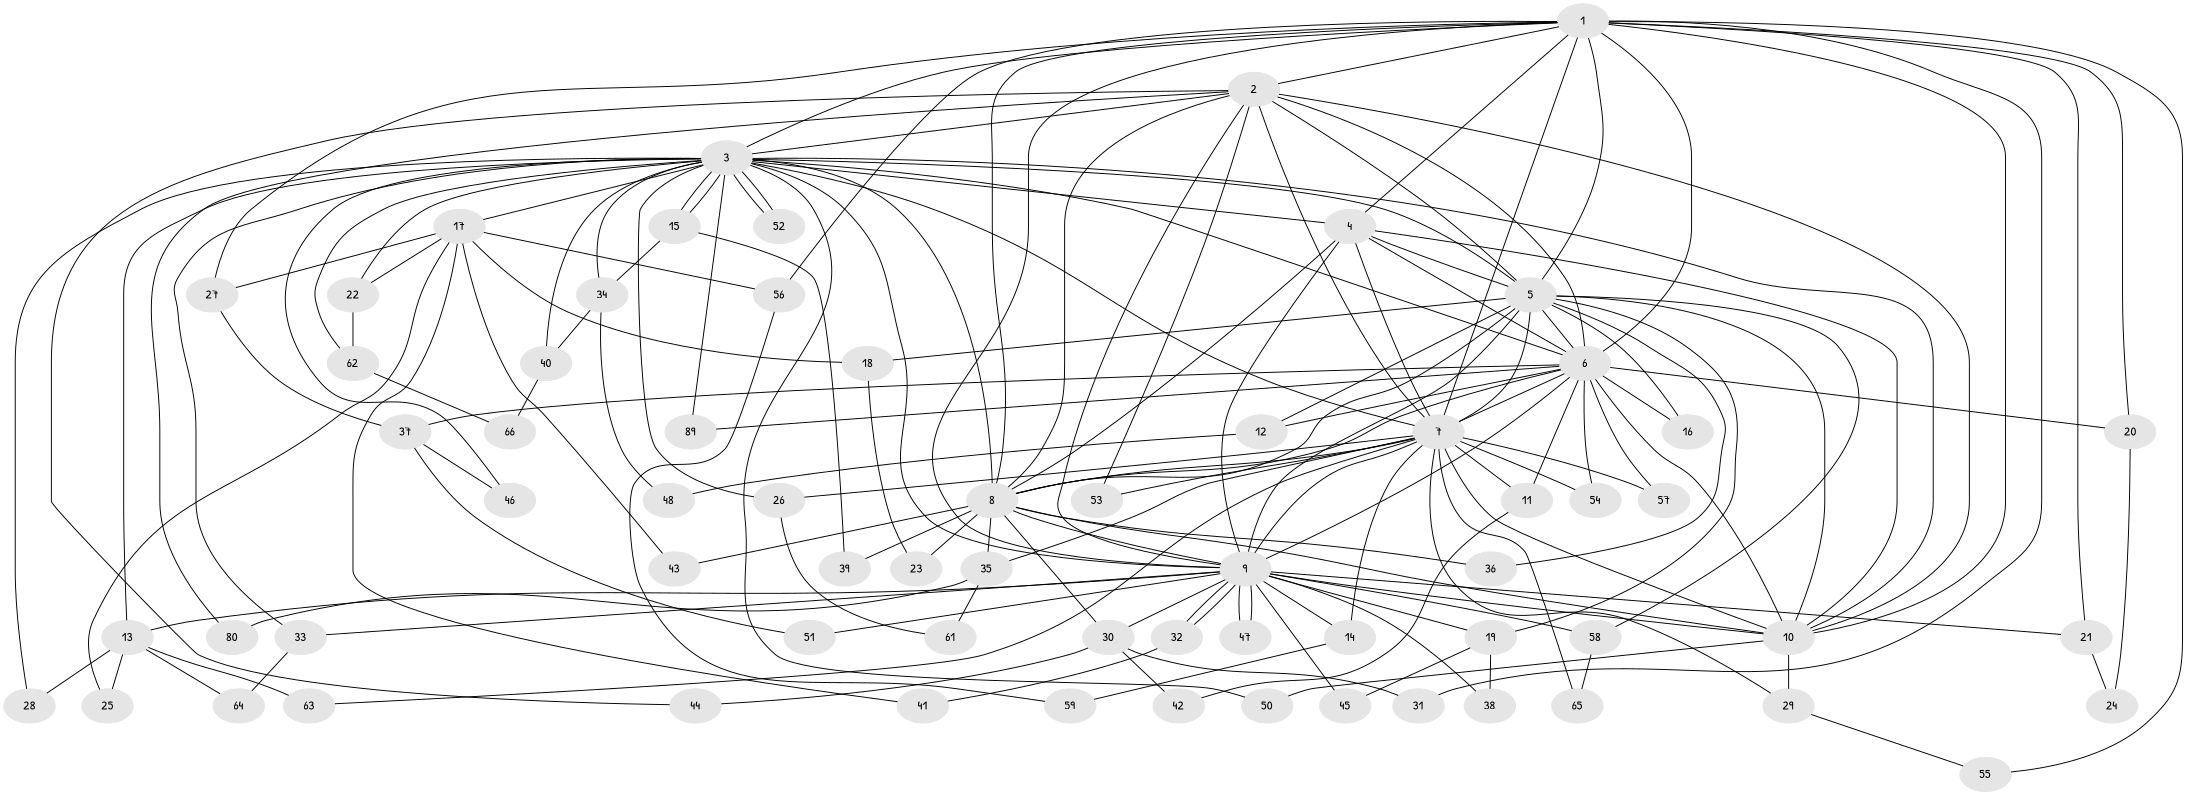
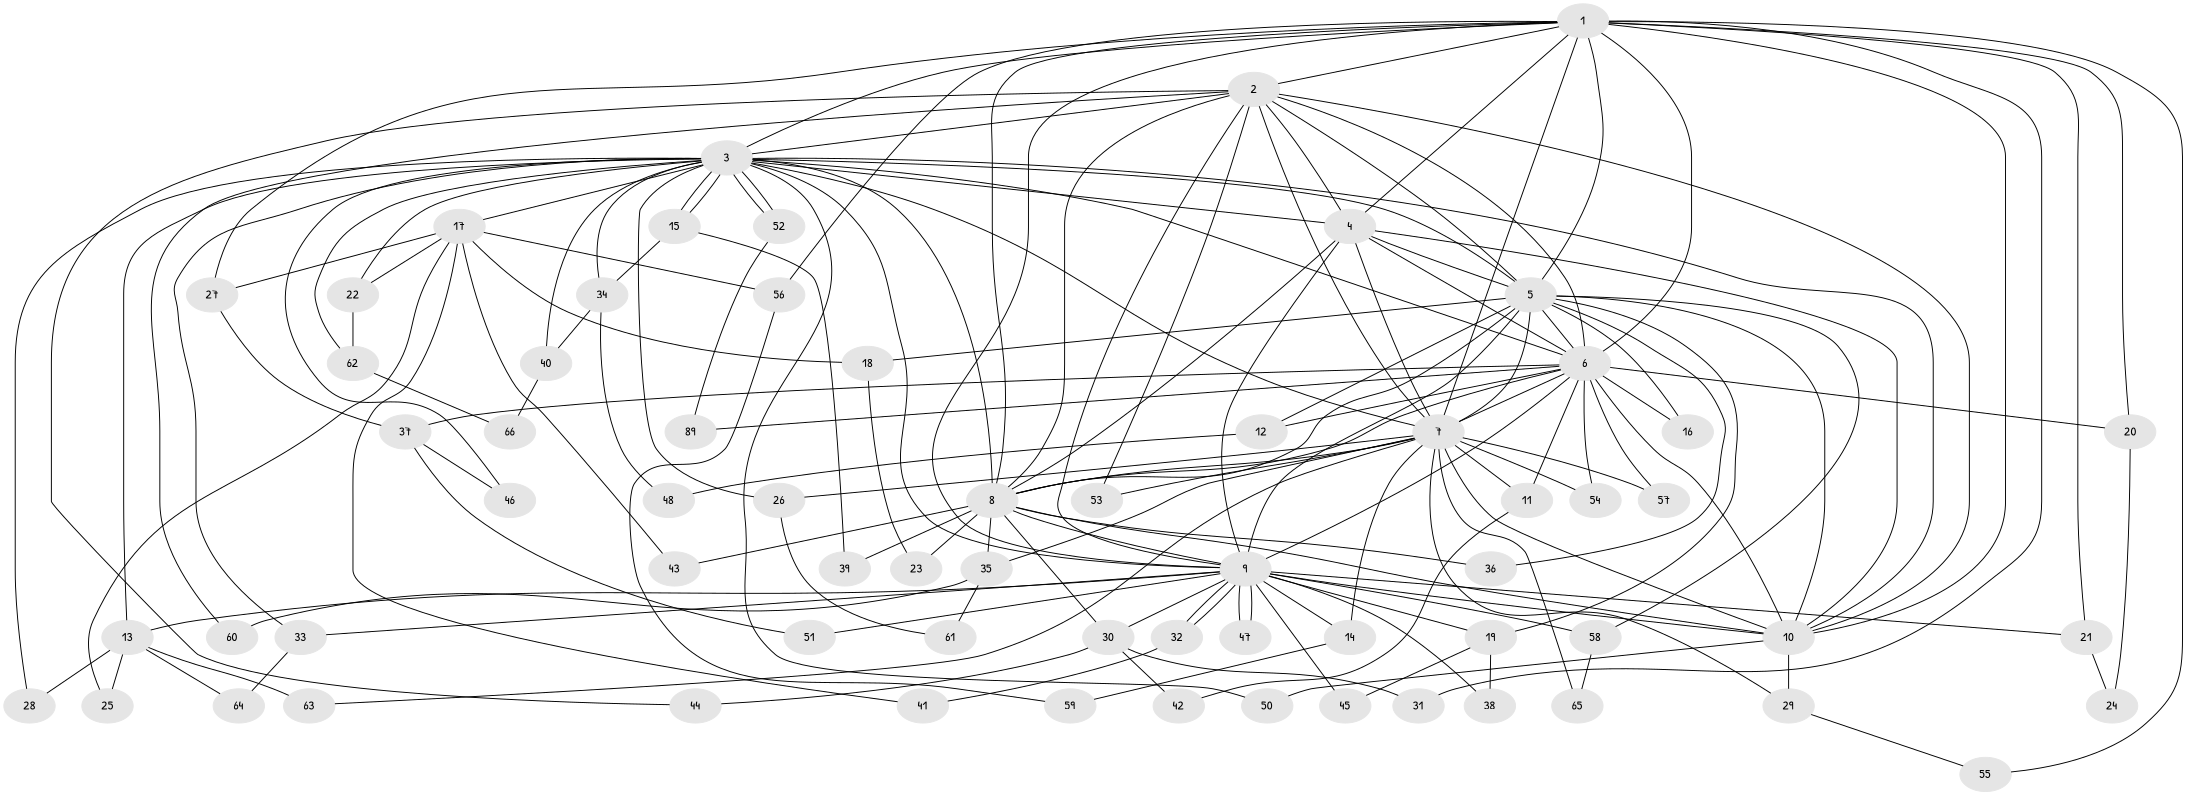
edge "2" -- "4": added
edge "3" -- "89": now "52" -- "89"
edge "7" -- "9": removed
node "80": label "80" -> "60"
